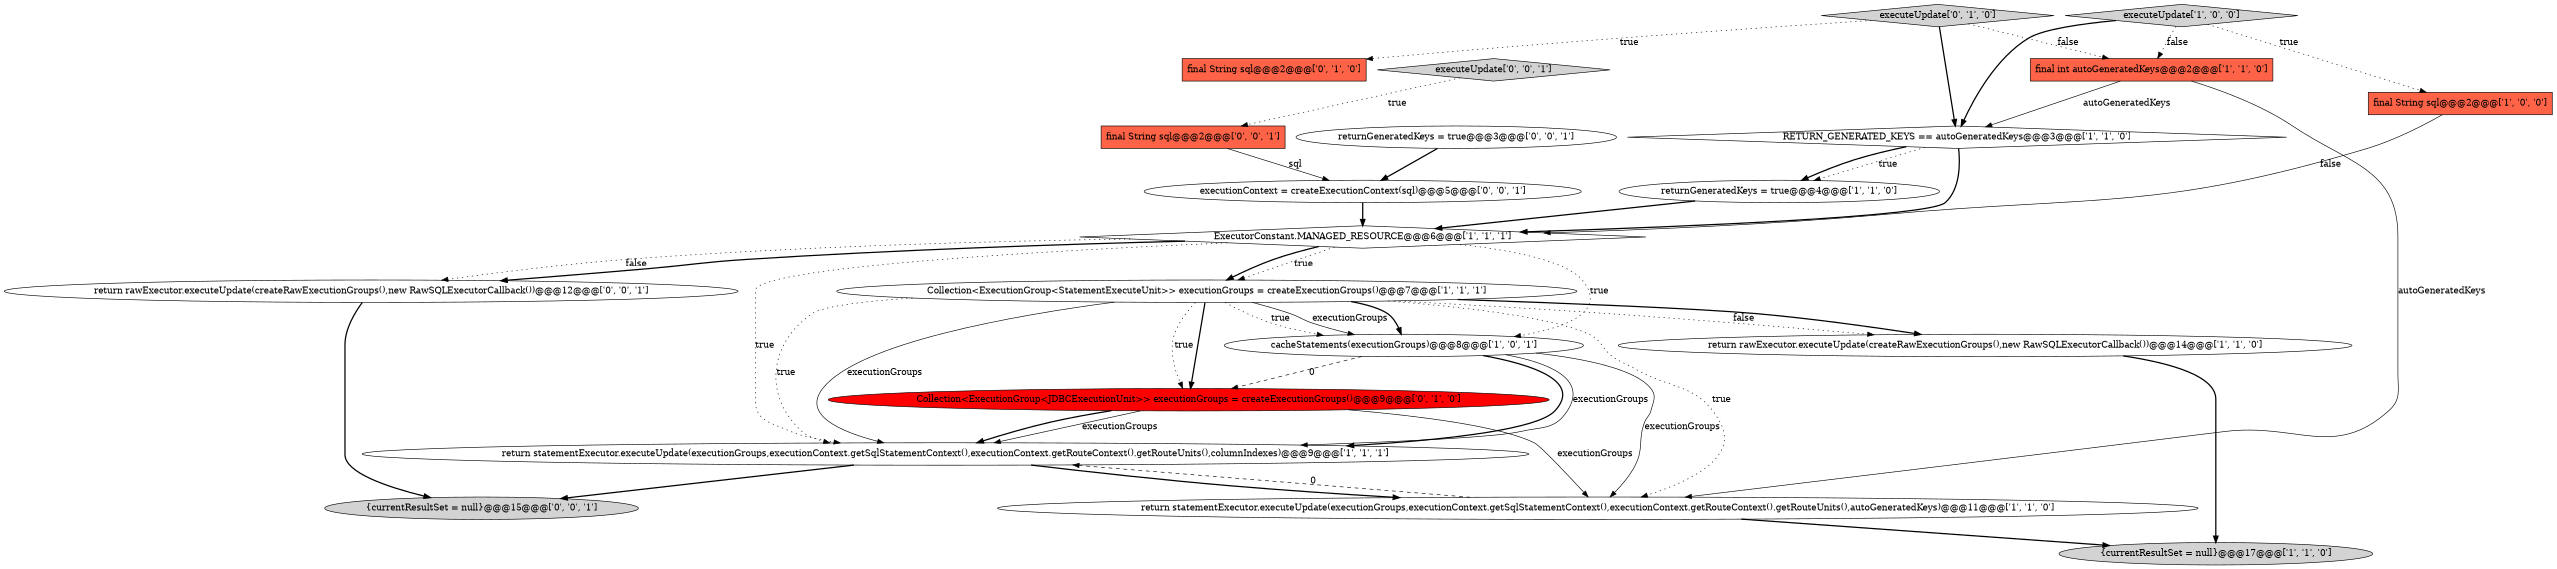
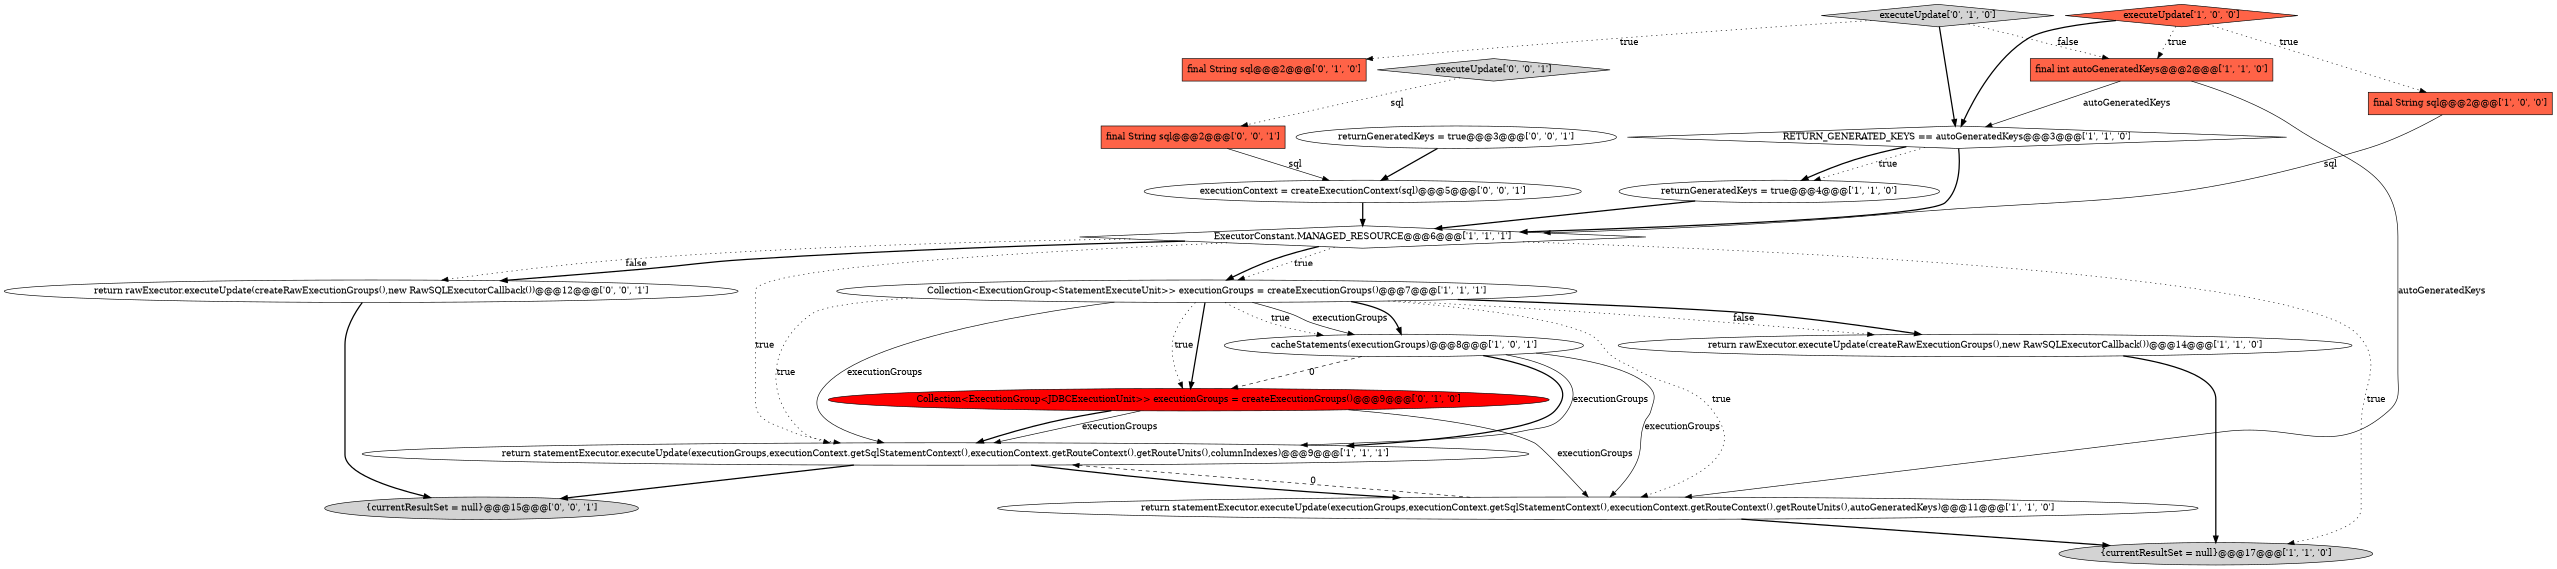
node "executeUpdate['1', '0', '0']": fillcolor lightgray -> tomato
edge "executeUpdate['1', '0', '0']" -> "final int autoGeneratedKeys@@@2@@@['1', '1', '0']": label "false" -> "true"
edge "executeUpdate['0', '0', '1']" -> "final String sql@@@2@@@['0', '0', '1']": label "true" -> "sql"
edge "final String sql@@@2@@@['1', '0', '0']" -> "ExecutorConstant.MANAGED_RESOURCE@@@6@@@['1', '1', '1']": label "false" -> "sql"
edge "ExecutorConstant.MANAGED_RESOURCE@@@6@@@['1', '1', '1']" -> "cacheStatements(executionGroups)@@@8@@@['1', '0', '1']": now "ExecutorConstant.MANAGED_RESOURCE@@@6@@@['1', '1', '1']" -> "{currentResultSet = null}@@@17@@@['1', '1', '0']"
